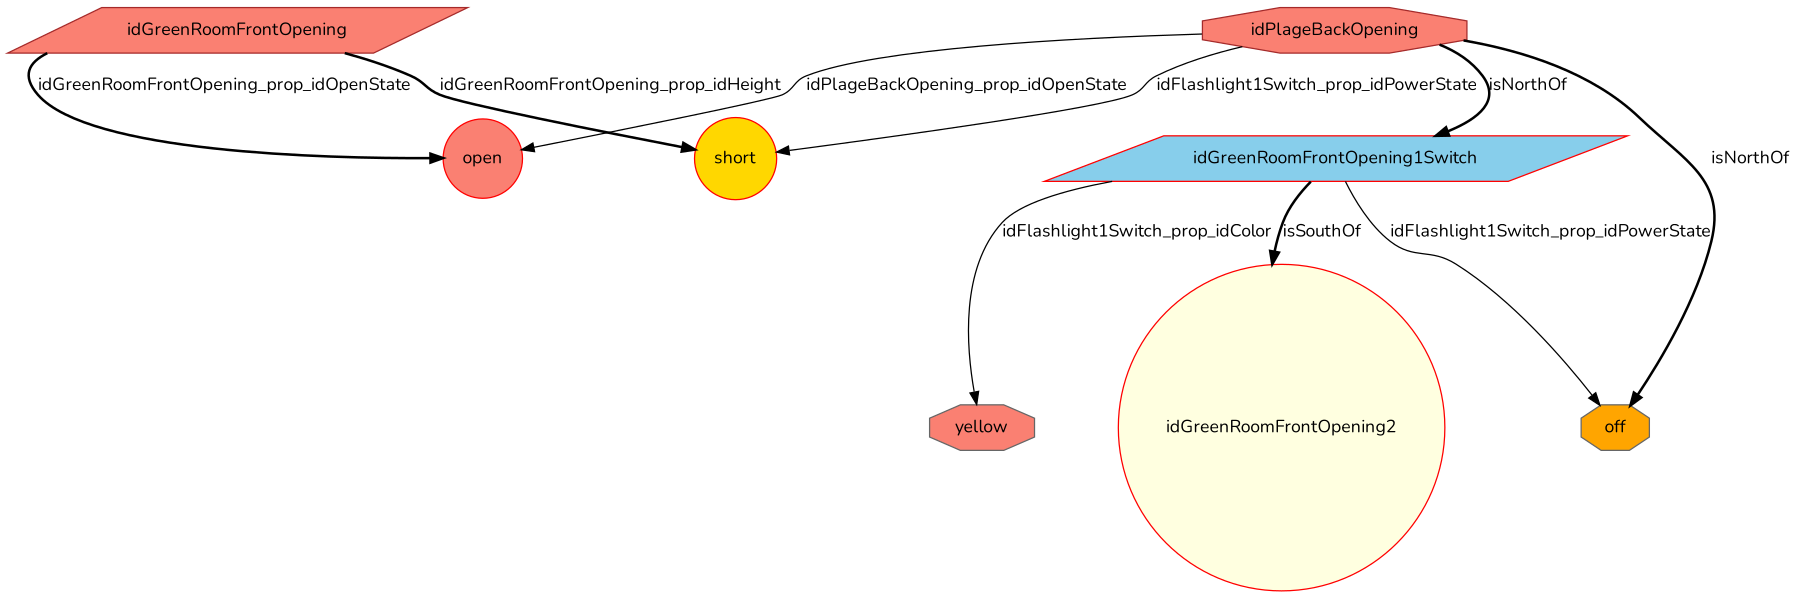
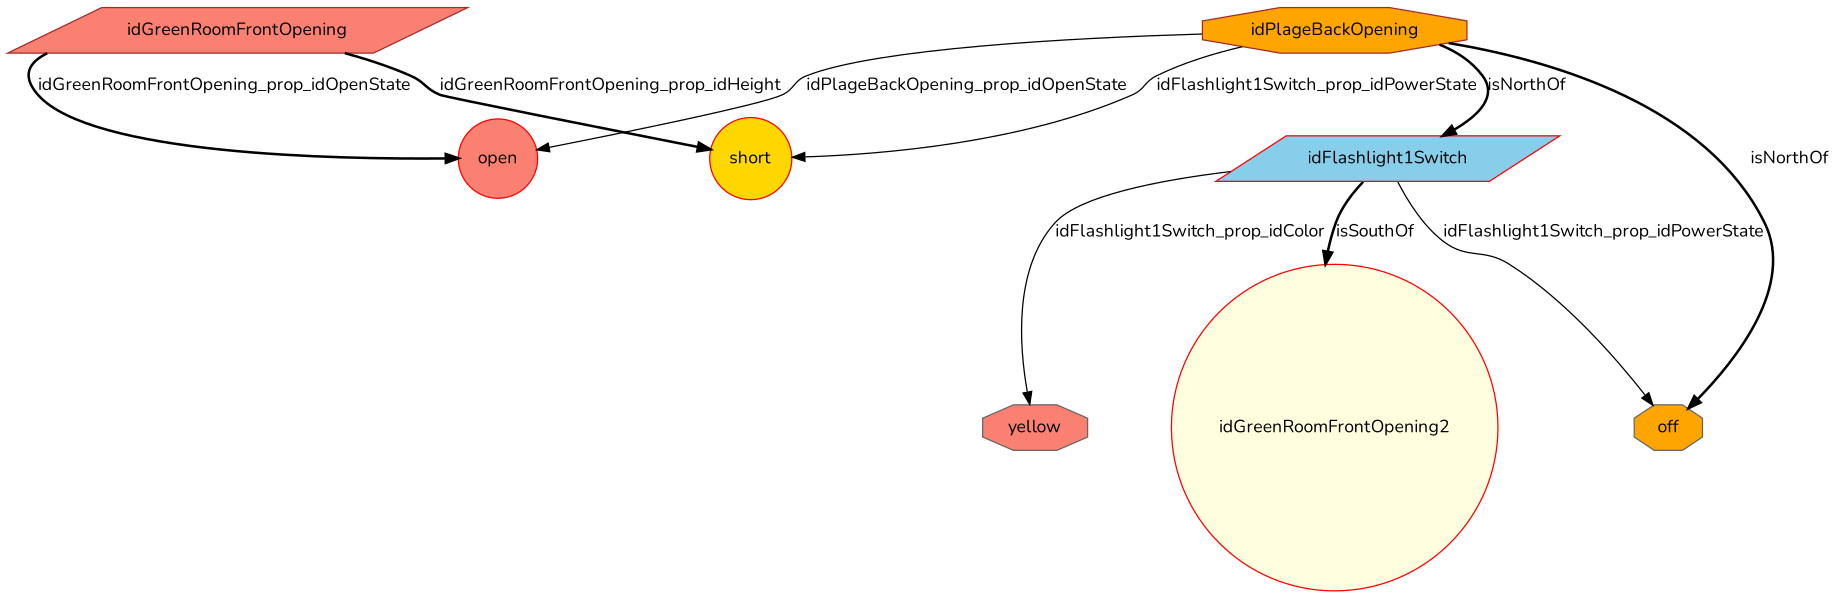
node "idPlageBackOpening": fillcolor salmon -> orange
node "idGreenRoomFrontOpening1Switch": label "idGreenRoomFrontOpening1Switch" -> "idFlashlight1Switch"
